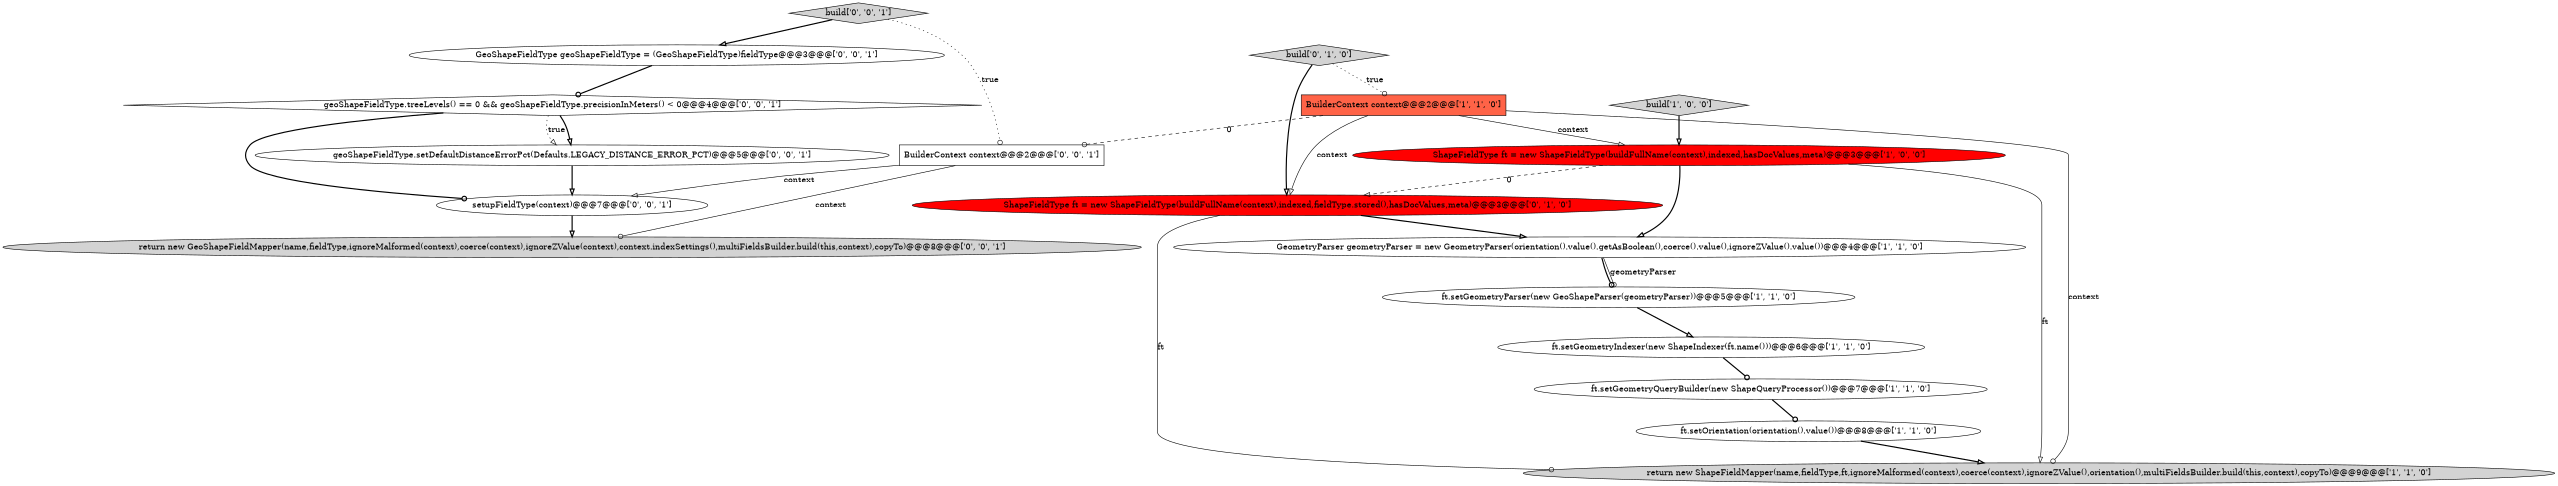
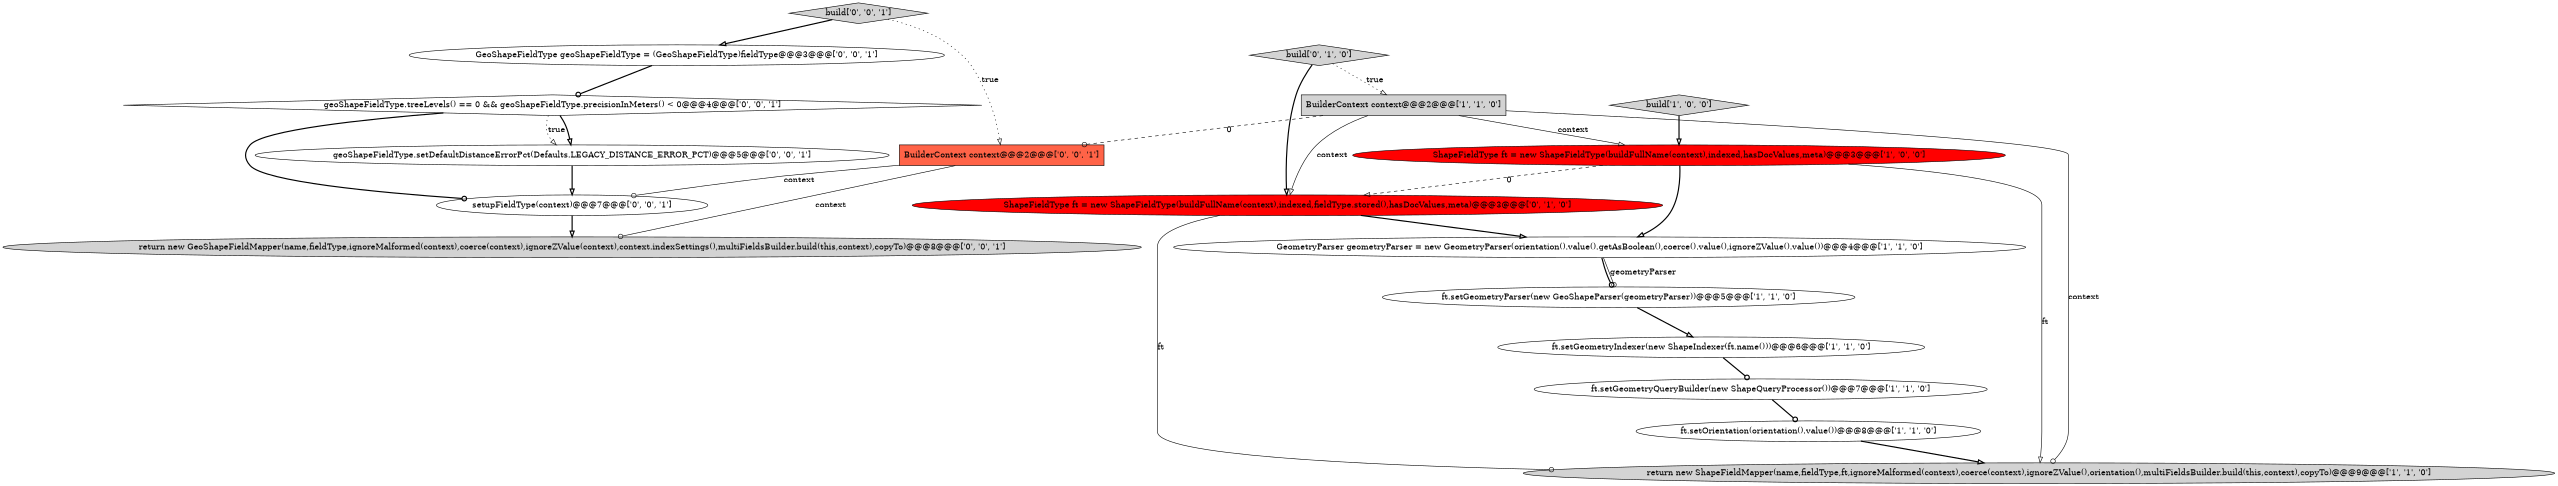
edge "build['0', '0', '1']" -> "BuilderContext context@@@2@@@['0', '0', '1']": arrowhead odot -> onormal
edge "build['0', '1', '0']" -> "BuilderContext context@@@2@@@['1', '1', '0']": arrowhead odot -> onormal
node "BuilderContext context@@@2@@@['1', '1', '0']": fillcolor tomato -> lightgray
node "BuilderContext context@@@2@@@['0', '0', '1']": fillcolor white -> tomato
edge "BuilderContext context@@@2@@@['0', '0', '1']" -> "setupFieldType(context)@@@7@@@['0', '0', '1']": arrowhead onormal -> odot
